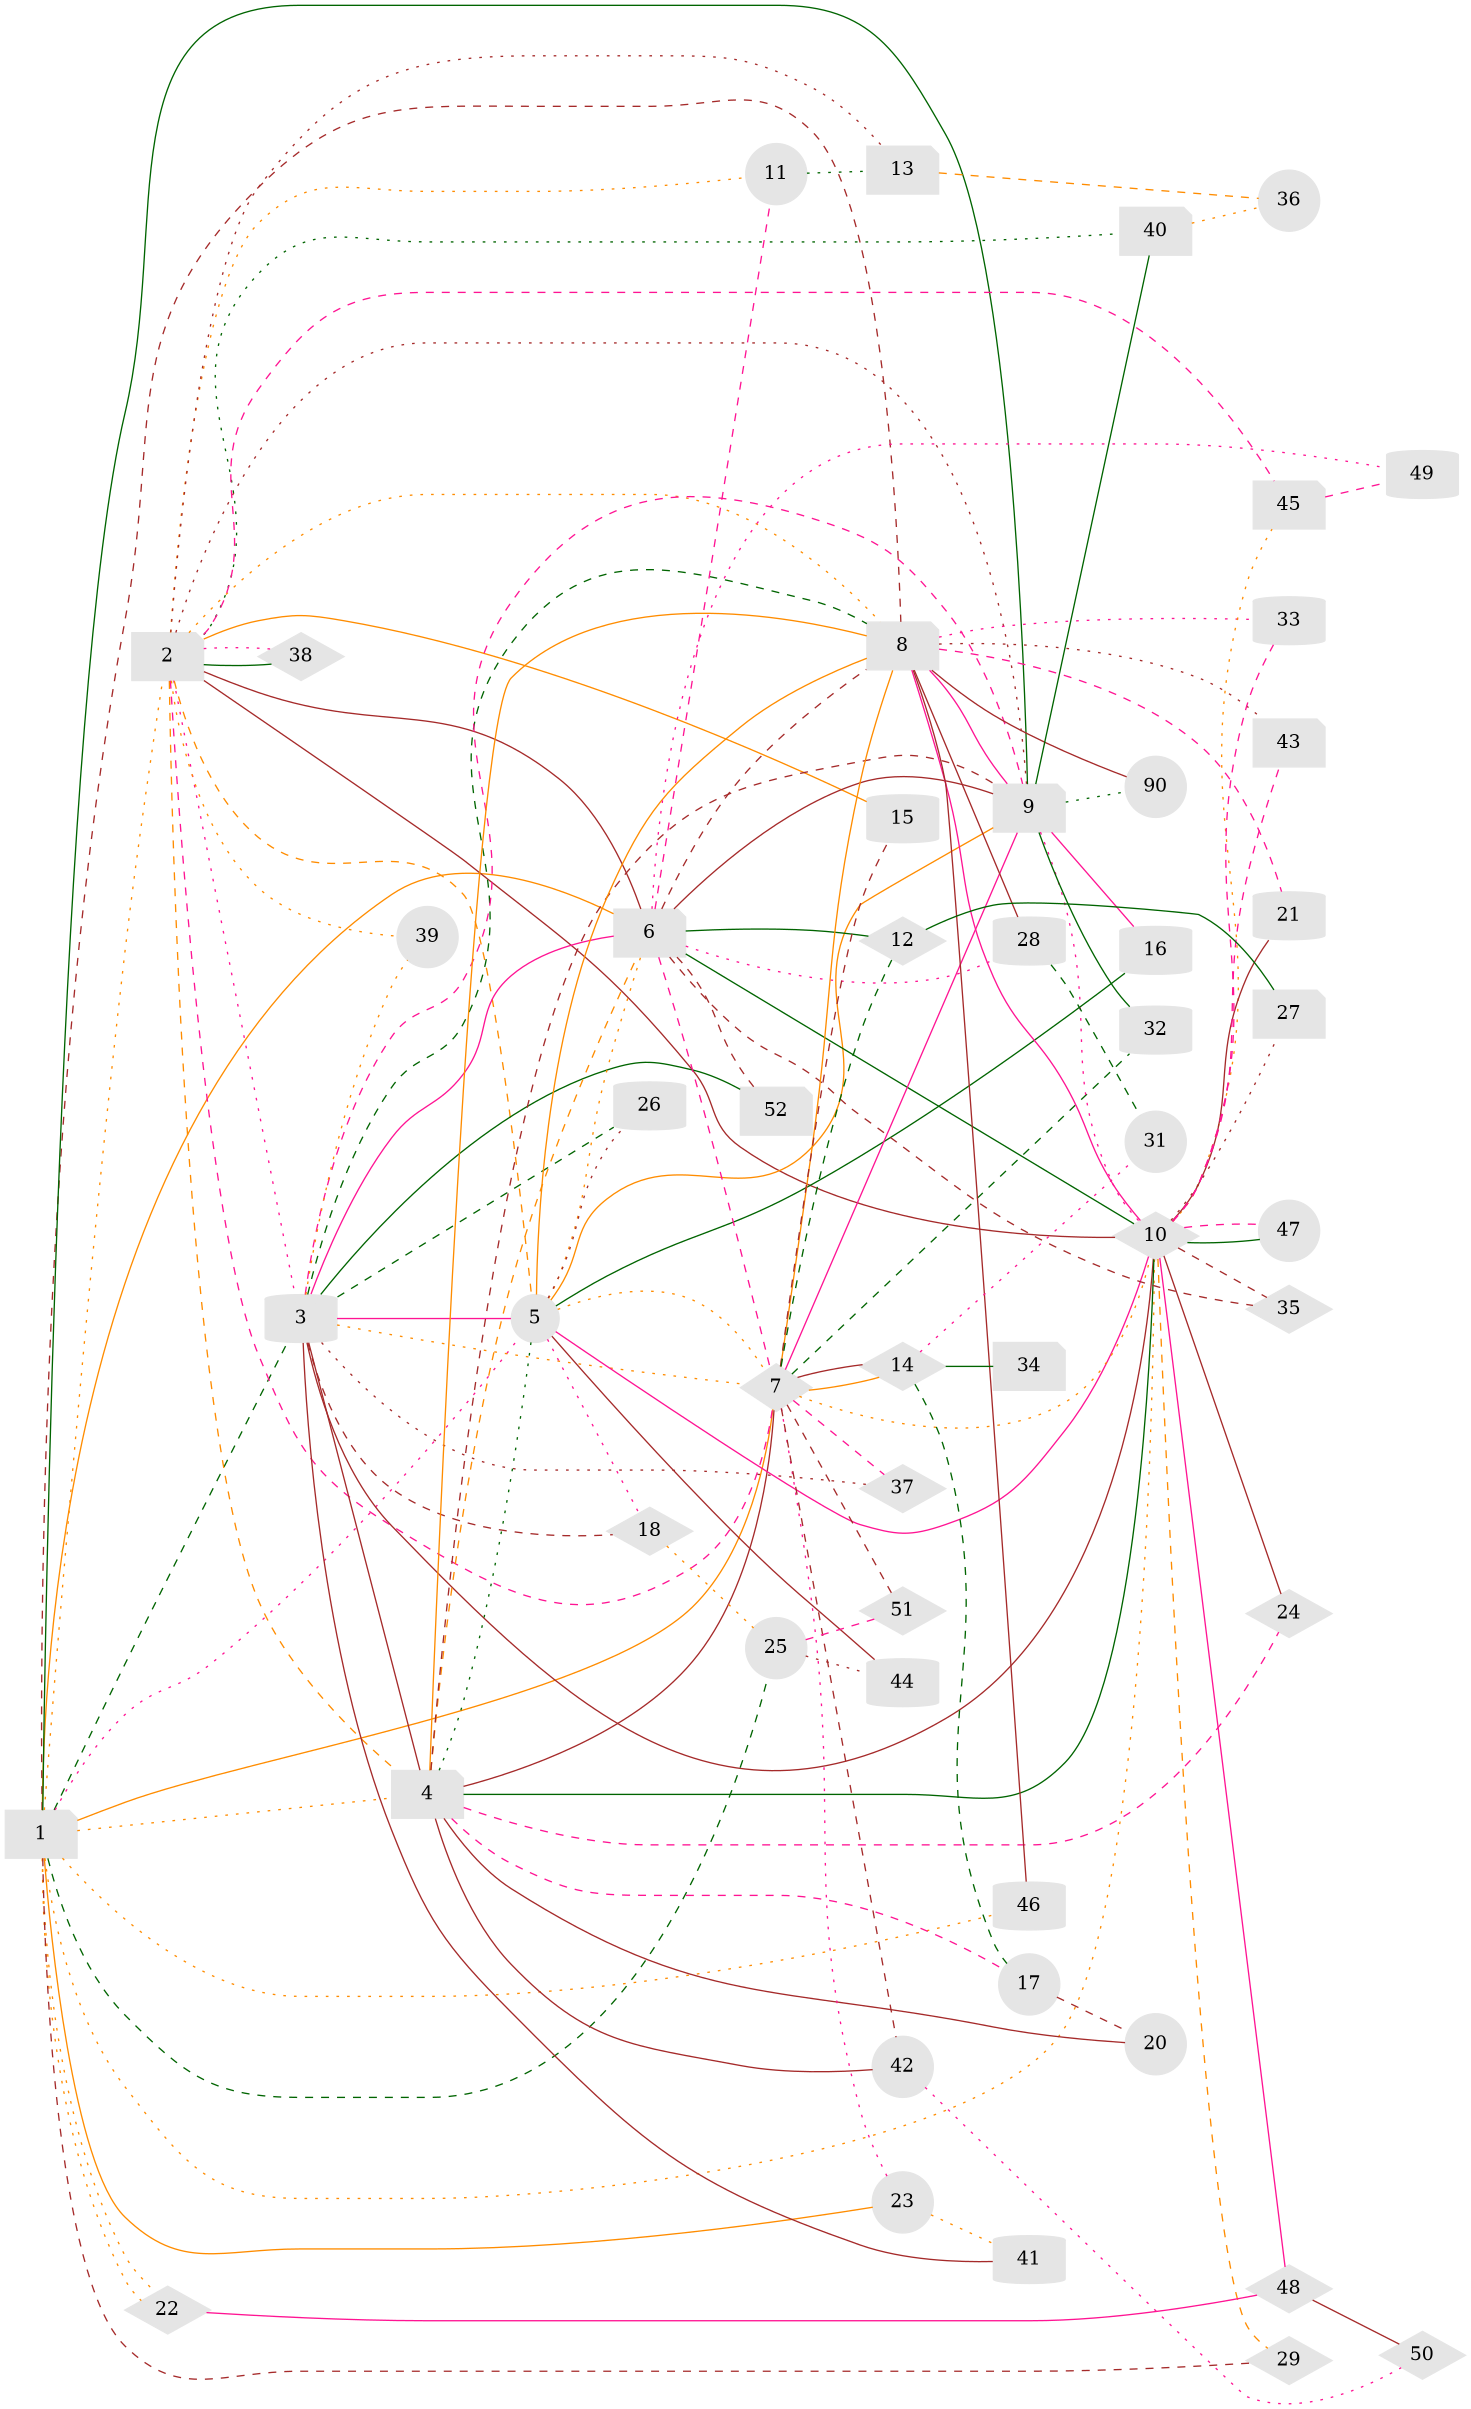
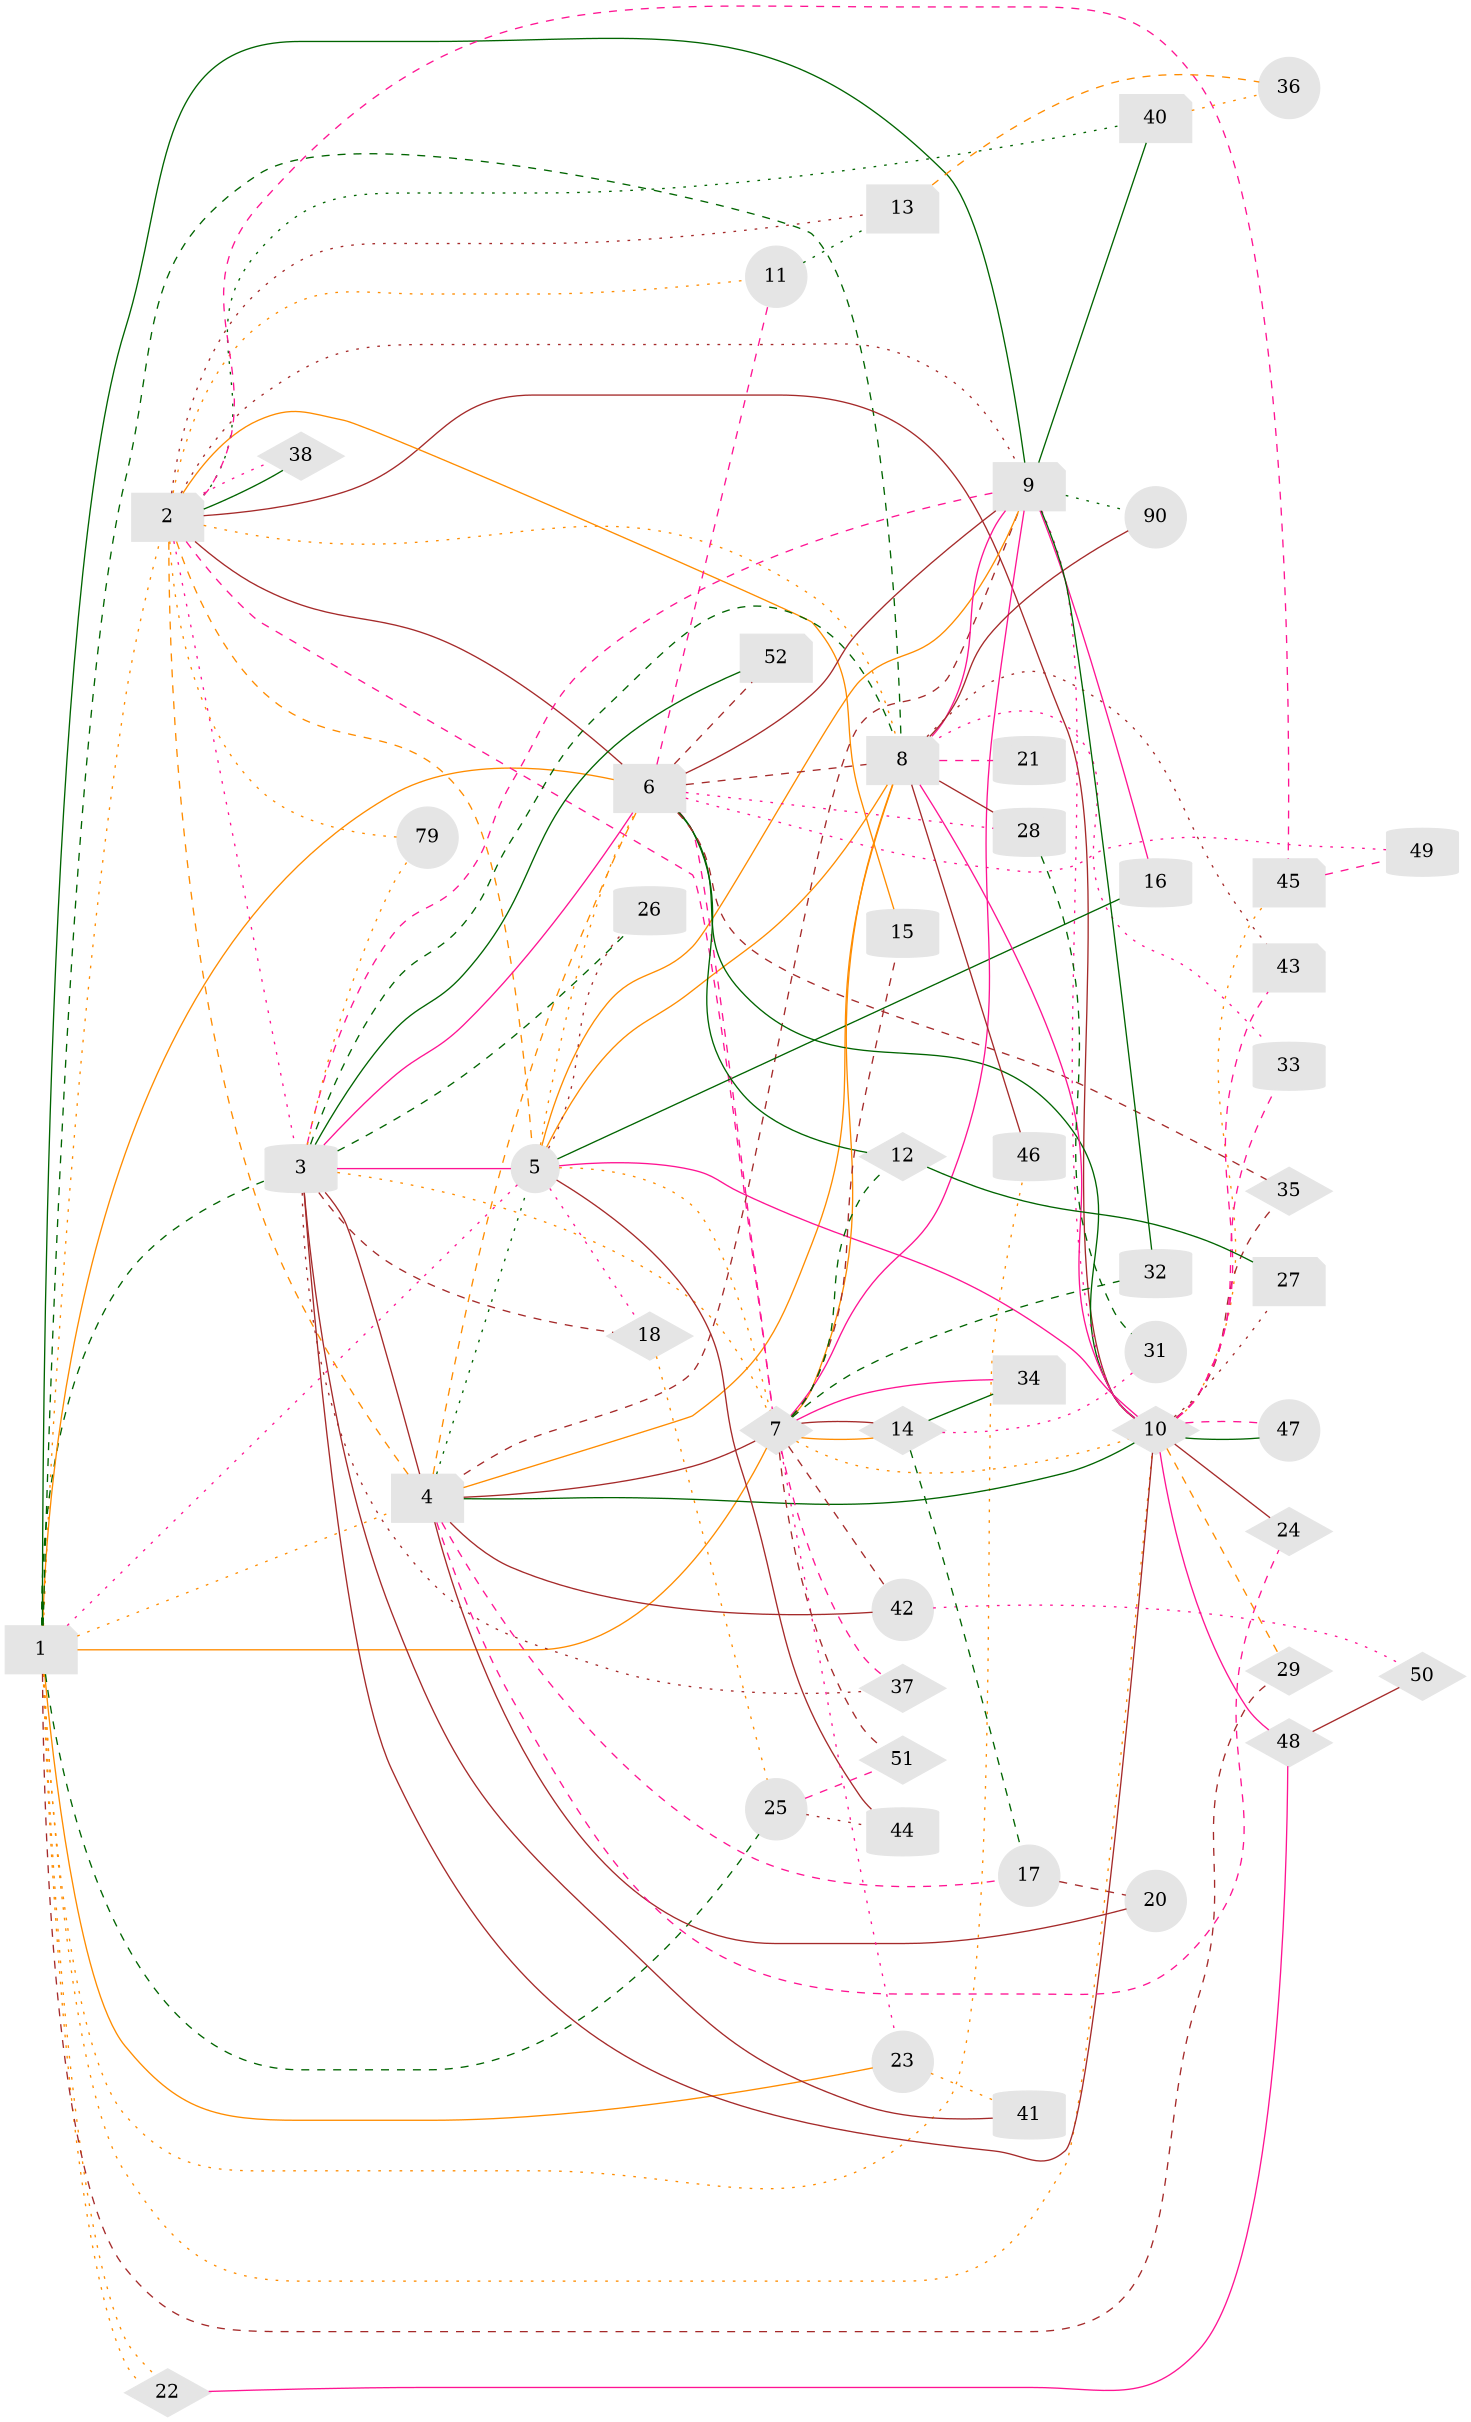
edge "8" -- "1": color brown -> darkgreen
node "39": label "39" -> "79"
edge "21" -- "10": removed
edge "34" -- "7": added
